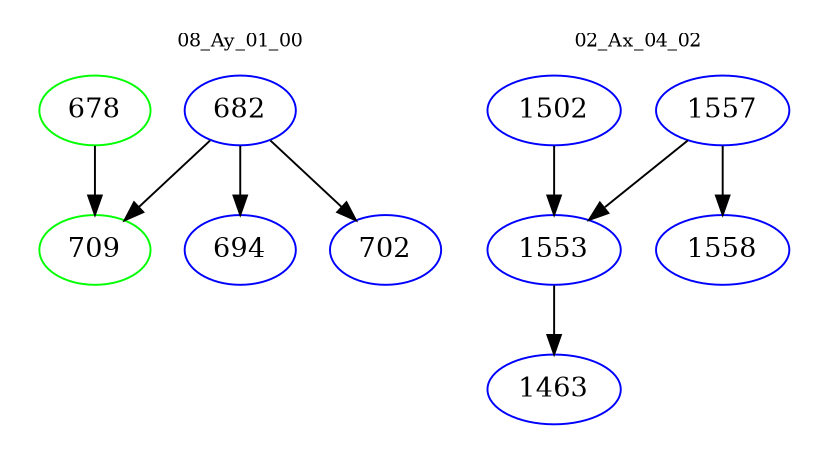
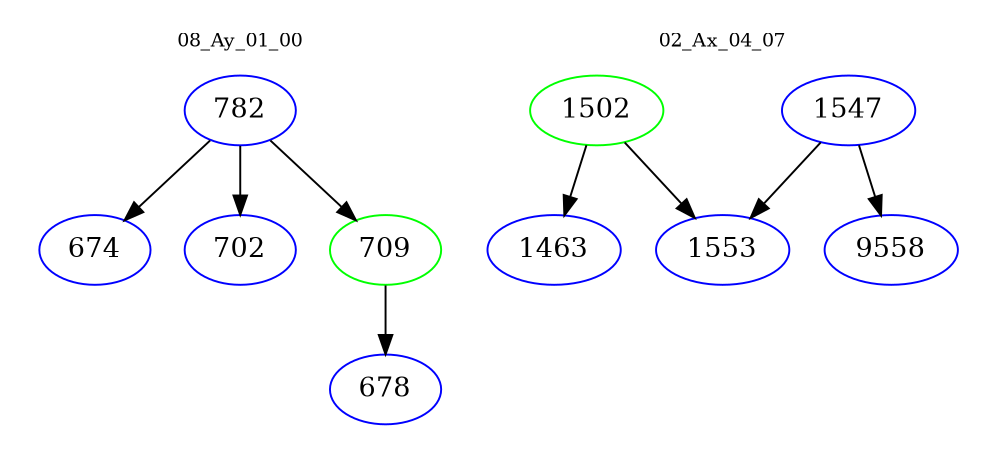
cluster "02_Ax_04_02": label "02_Ax_04_02" -> "02_Ax_04_07"
node "678": color green -> blue
node "682": label "682" -> "782"
node "1502": color blue -> green
node "1557": label "1557" -> "1547"
edge "678" -> "709": reversed
node "694": label "694" -> "674"
node "1558": label "1558" -> "9558"
edge "1553" -> "1463": now "1502" -> "1463"
